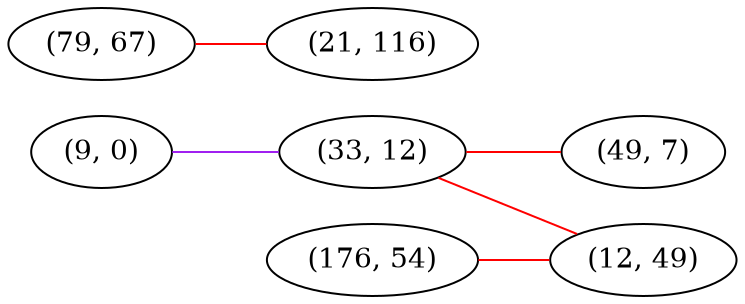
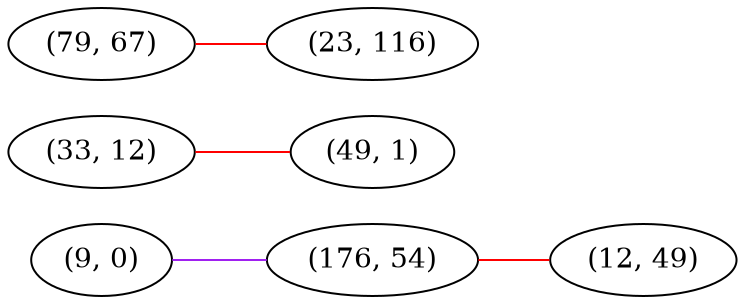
node "(21, 116)": label "(21, 116)" -> "(23, 116)"
edge "(9, 0)" -- "(33, 12)": now "(9, 0)" -- "(176, 54)"
node "(49, 7)": label "(49, 7)" -> "(49, 1)"
edge "(33, 12)" -- "(12, 49)": removed
